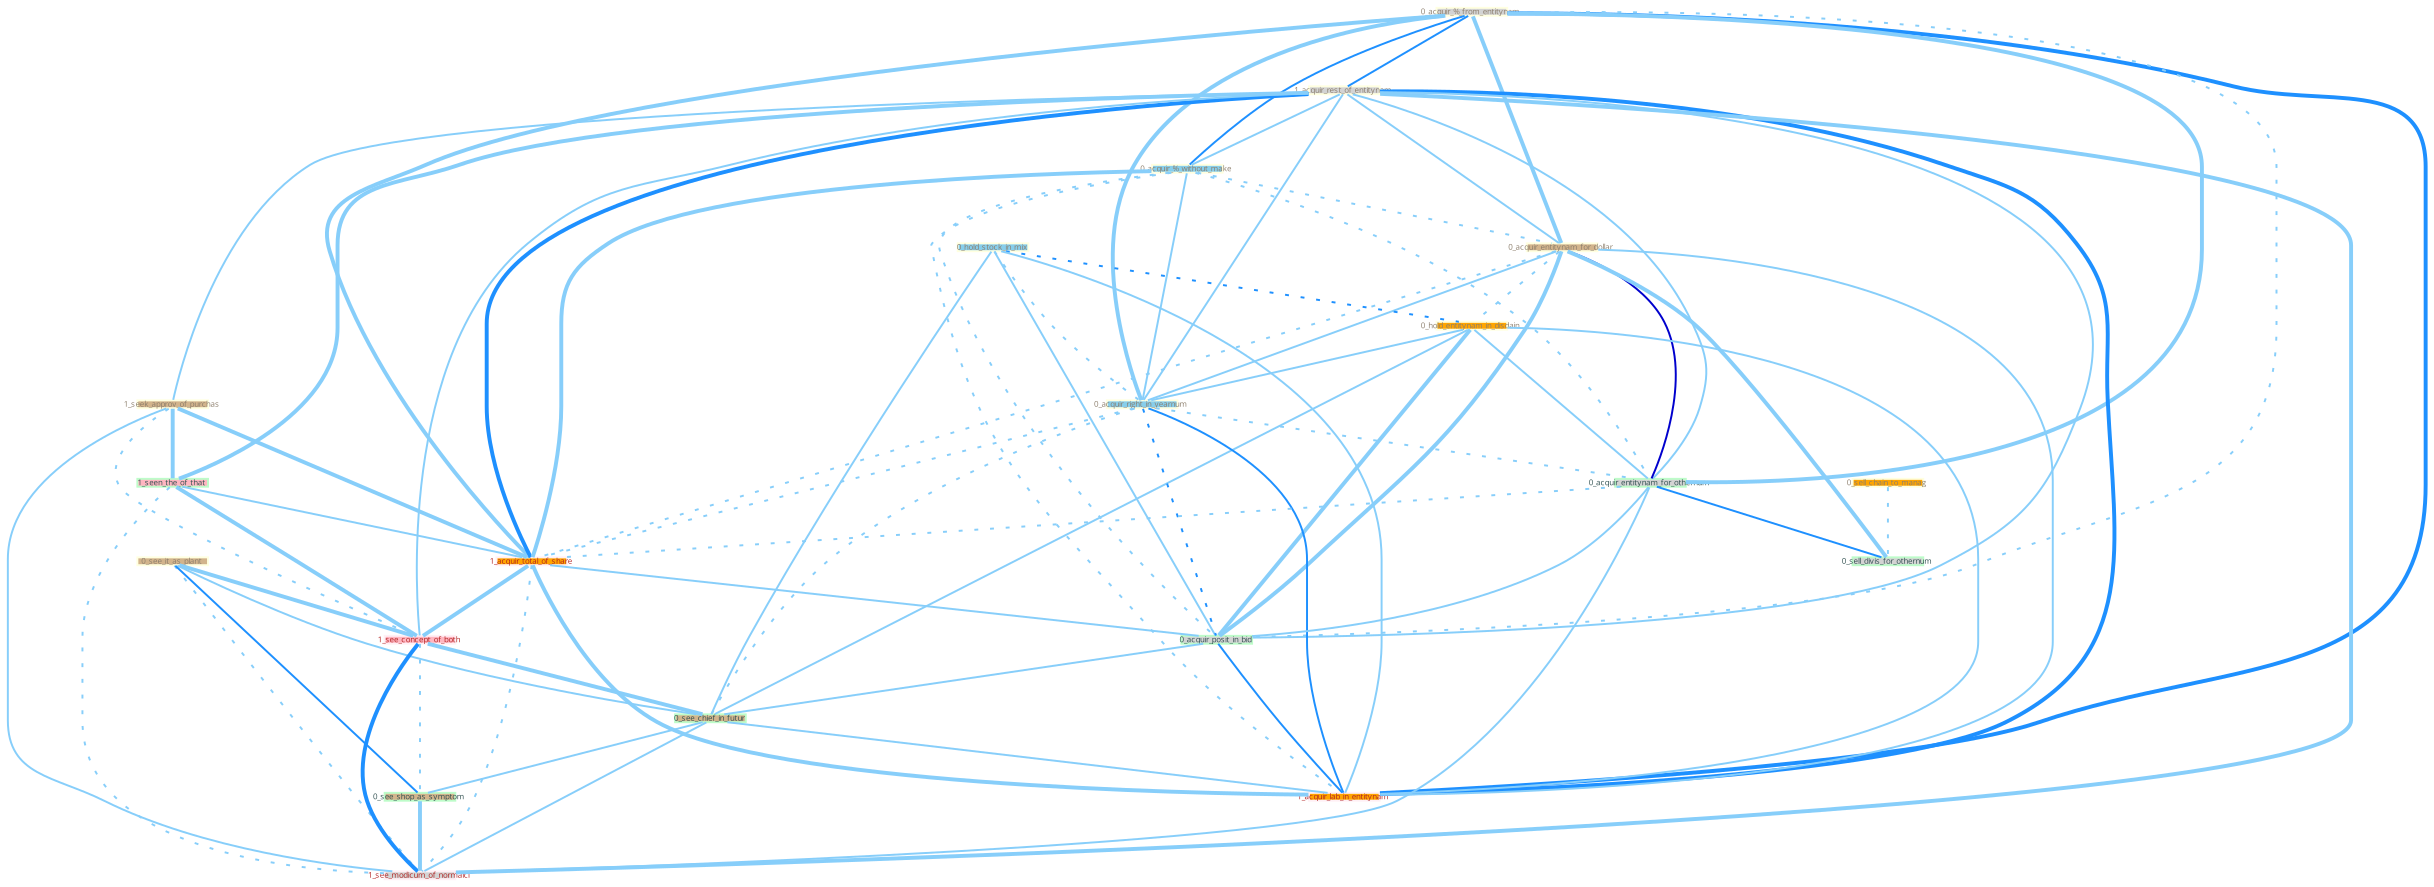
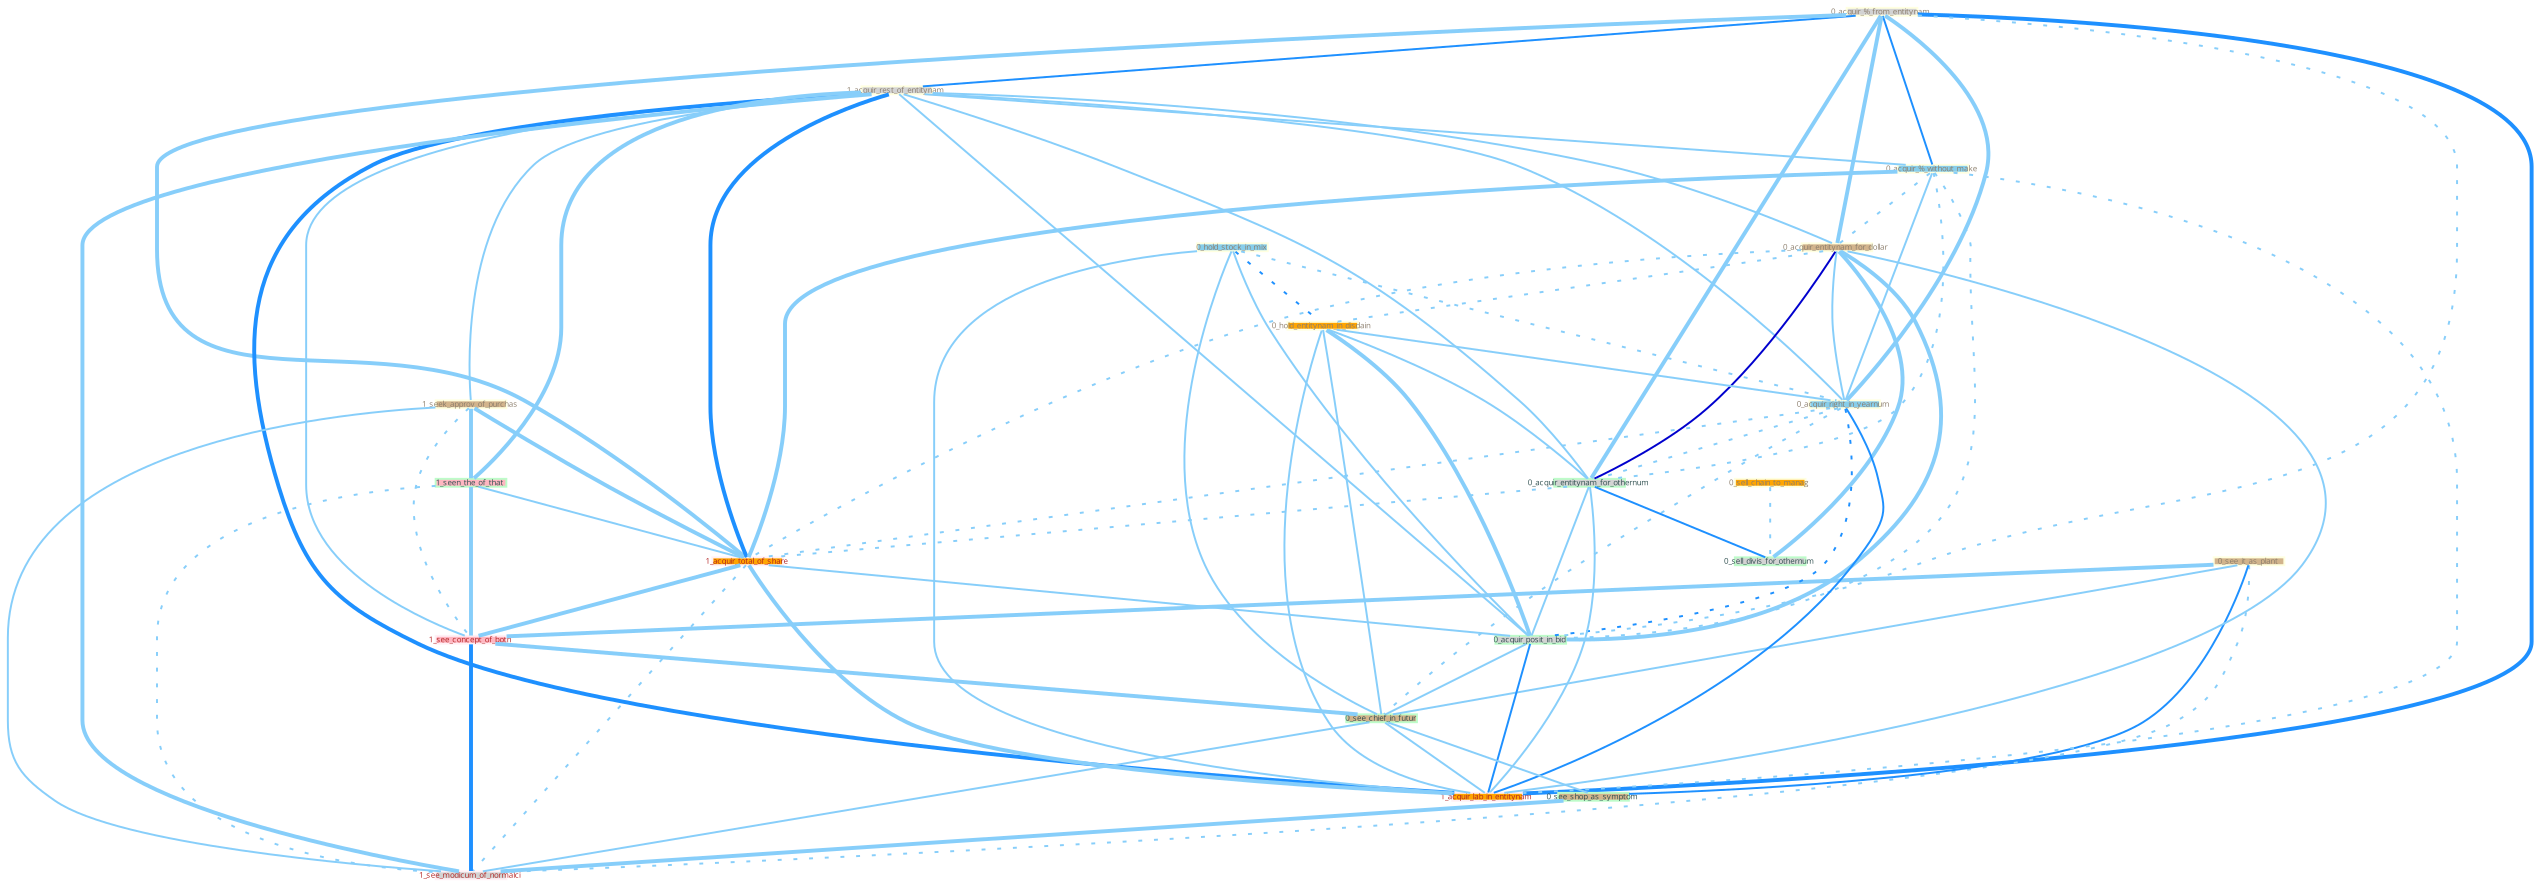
edge "1_see_concept_of_both" -- "0_see_shop_as_symptom": removed
edge "0_acquir_entitynam_for_othernum" -- "1_see_modicum_of_normalci": now "0_acquir_entitynam_for_othernum" -- "1_acquir_lab_in_entitynam"
